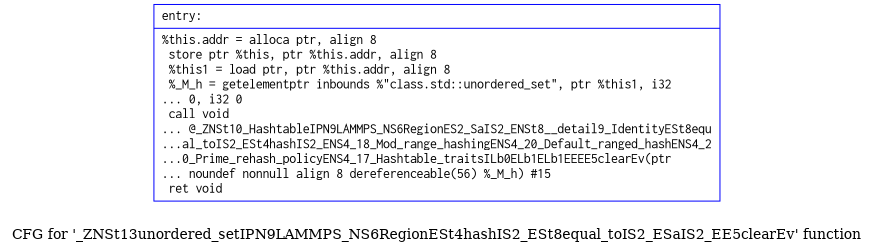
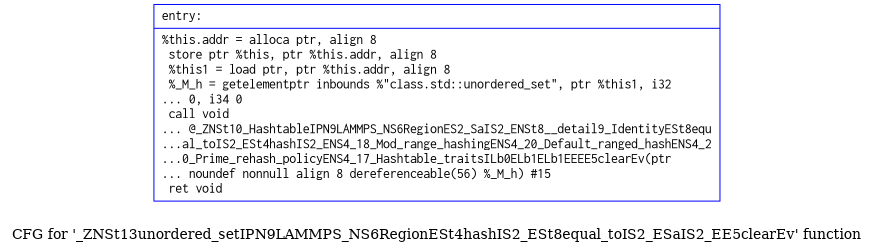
node "entry:": text "... 0, i32 0" -> "... 0, i34 0"
